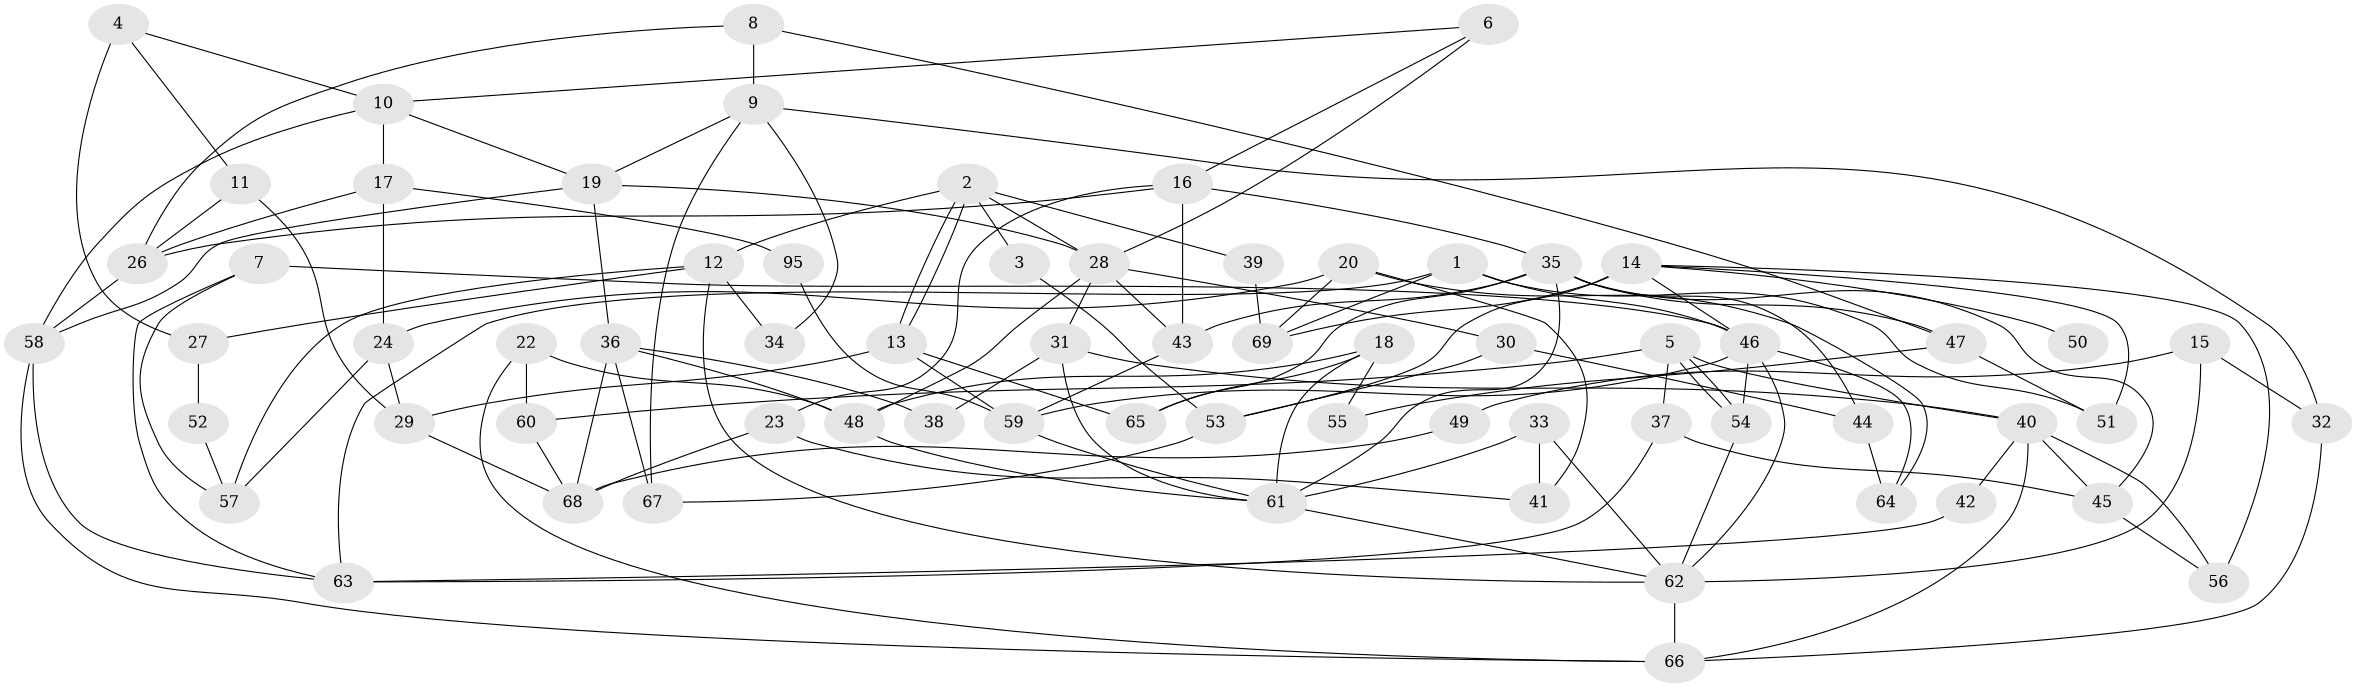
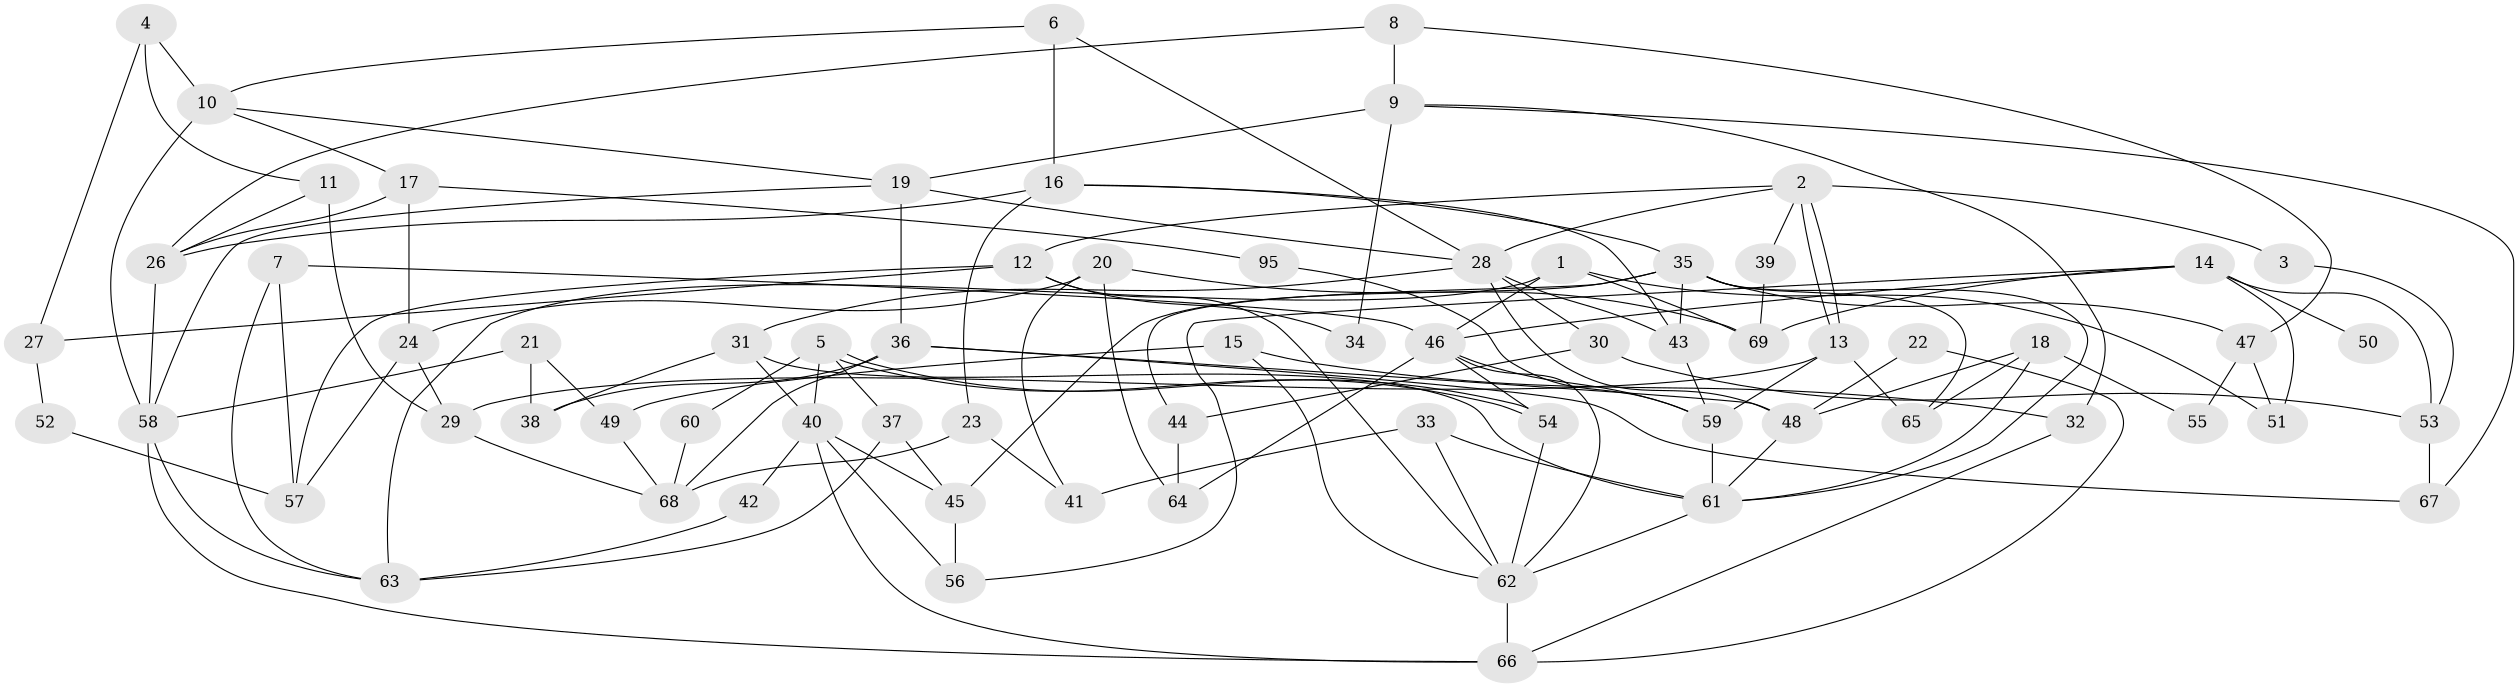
node "21": added
edge "22" -- "60": removed
